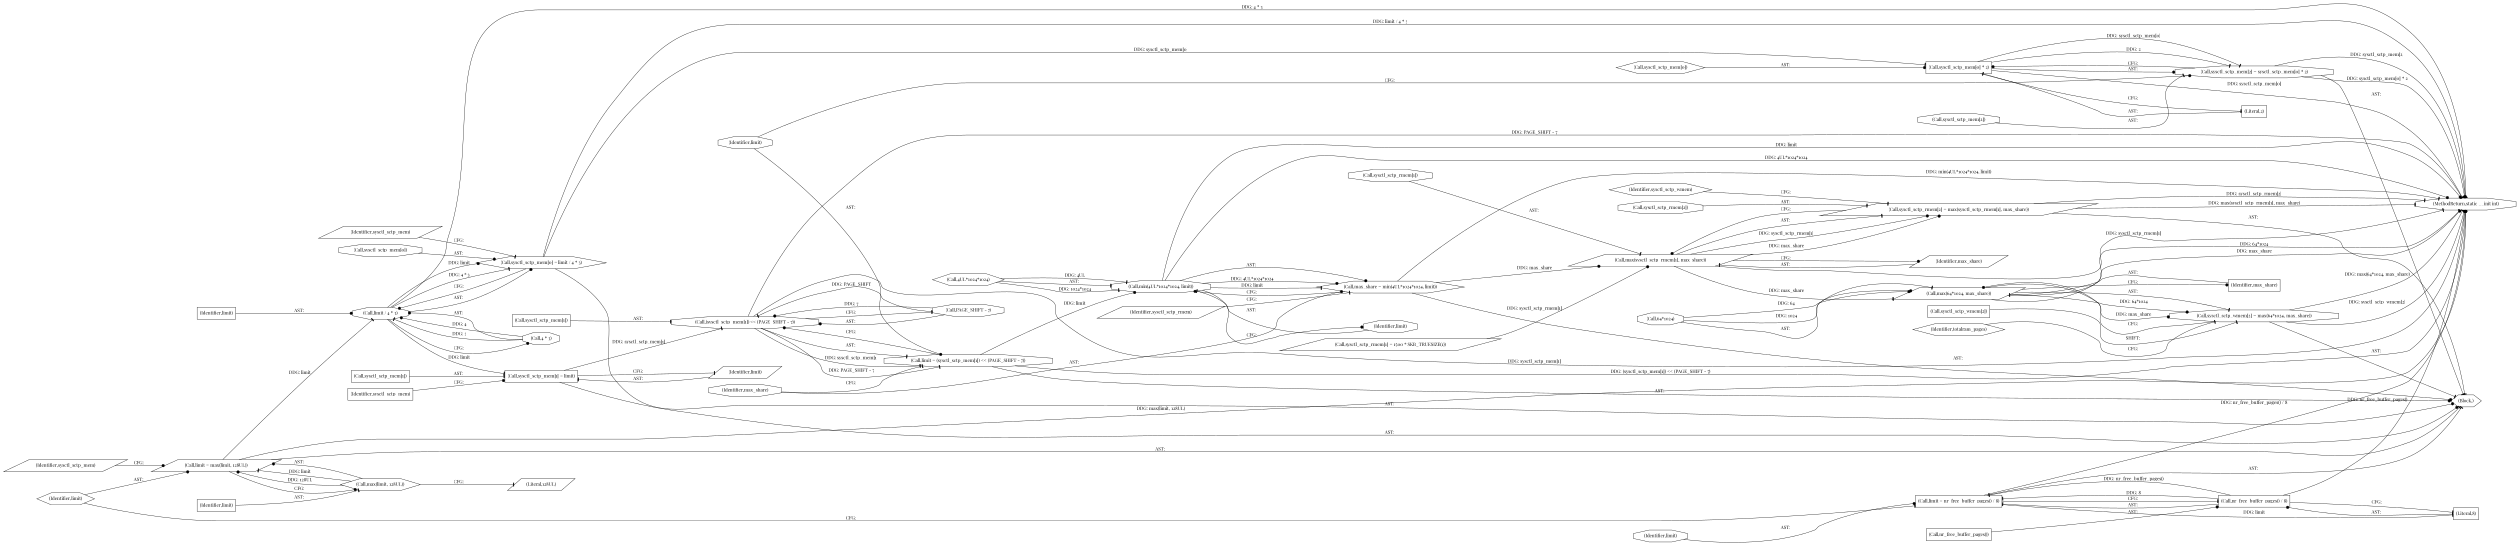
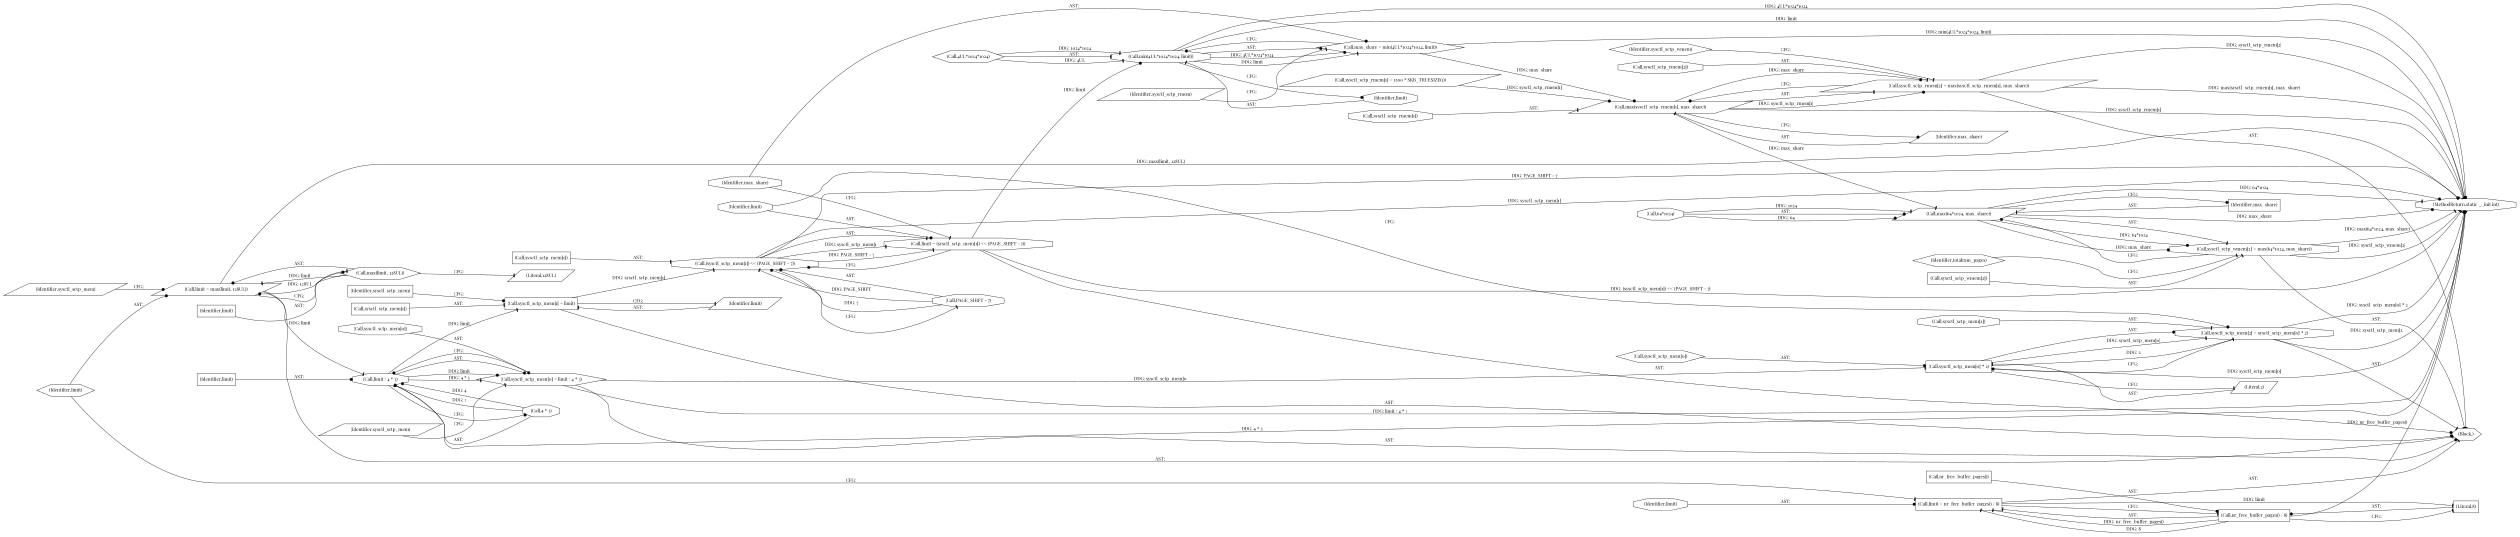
node "(Literal,2)": shape box -> parallelogram
edge "(Call,sysctl_sctp_wmem[2])" -> "(Call,sysctl_sctp_wmem[2] = max(64*1024, max_share))": label "SHIFT: " -> "AST: "
edge "(Call,max_share = min(4UL*1024*1024, limit))" -> "(Block,)": removed, label "AST:"
edge "(Call,limit = nr_free_buffer_pages() / 8)" -> "(MethodReturn,static __init int)": removed, label "DDG: nr_free_buffer_pages() / 8"
